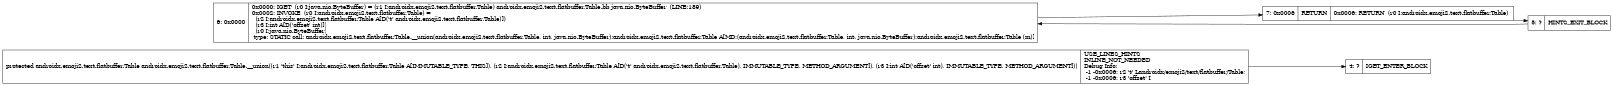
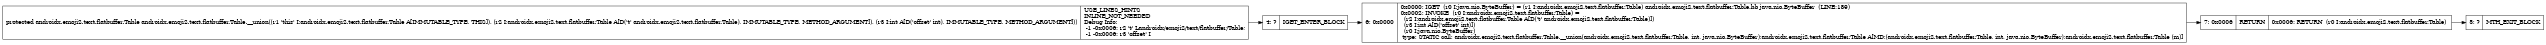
node "5: ?": text "HINTS_EXIT_BLOCK" -> "MTH_EXIT_BLOCK"
edge "5: ?" -> "6: 0x0000": now "4: ?" -> "6: 0x0000"
